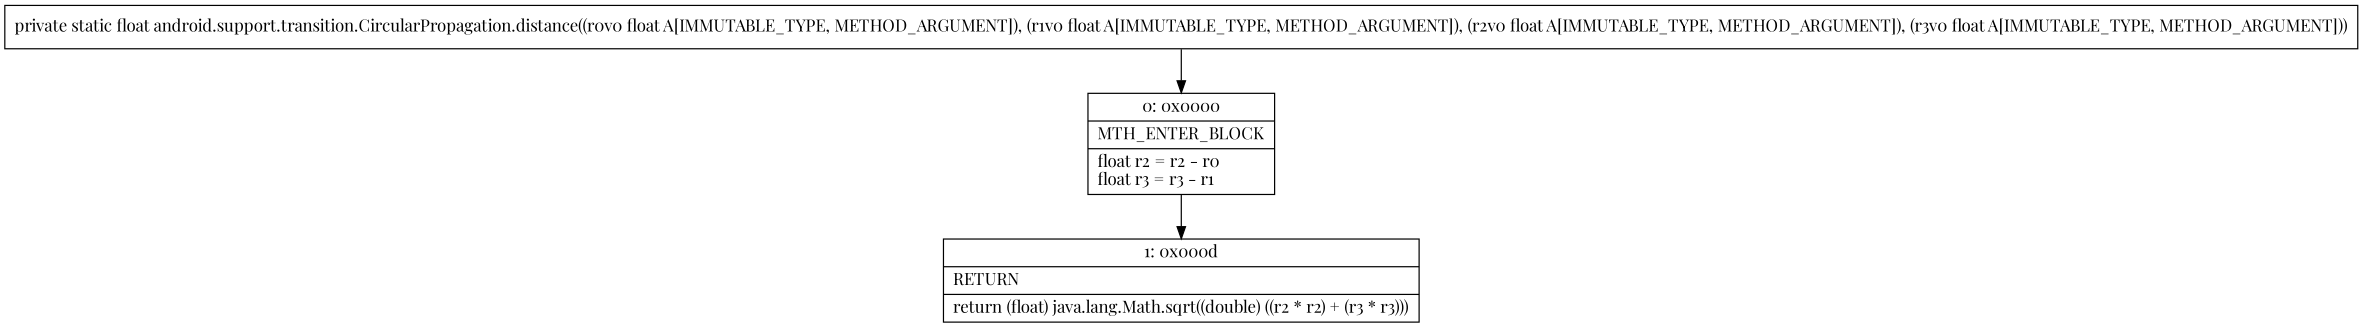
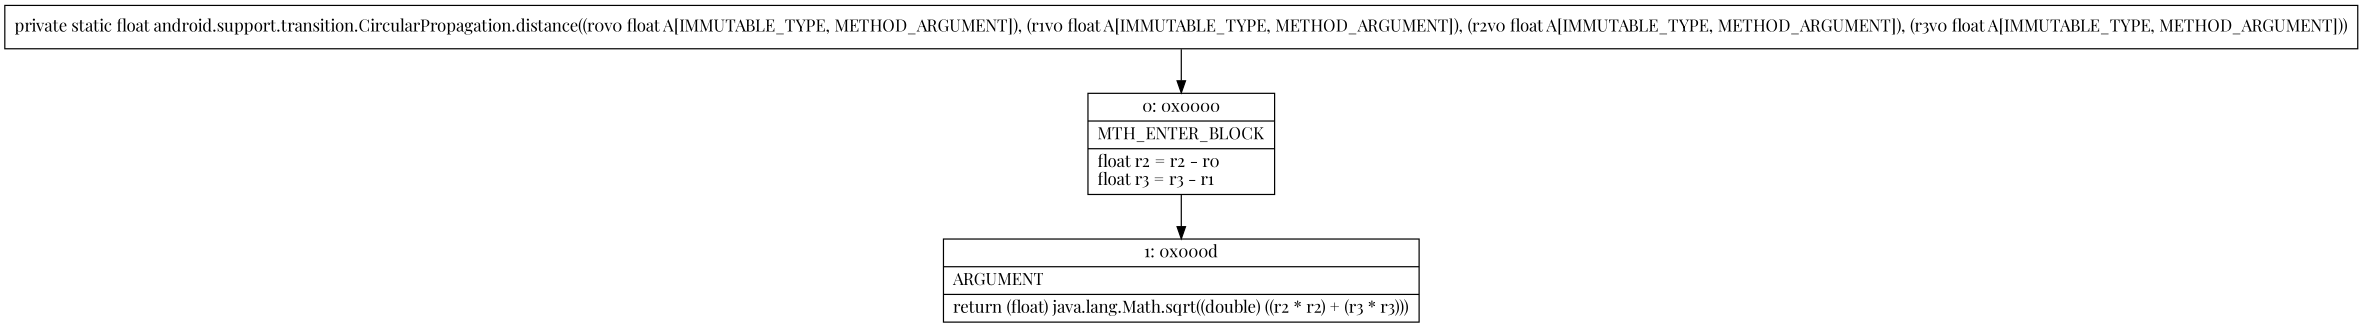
node "1: 0x000d": text "RETURN" -> "ARGUMENT"
